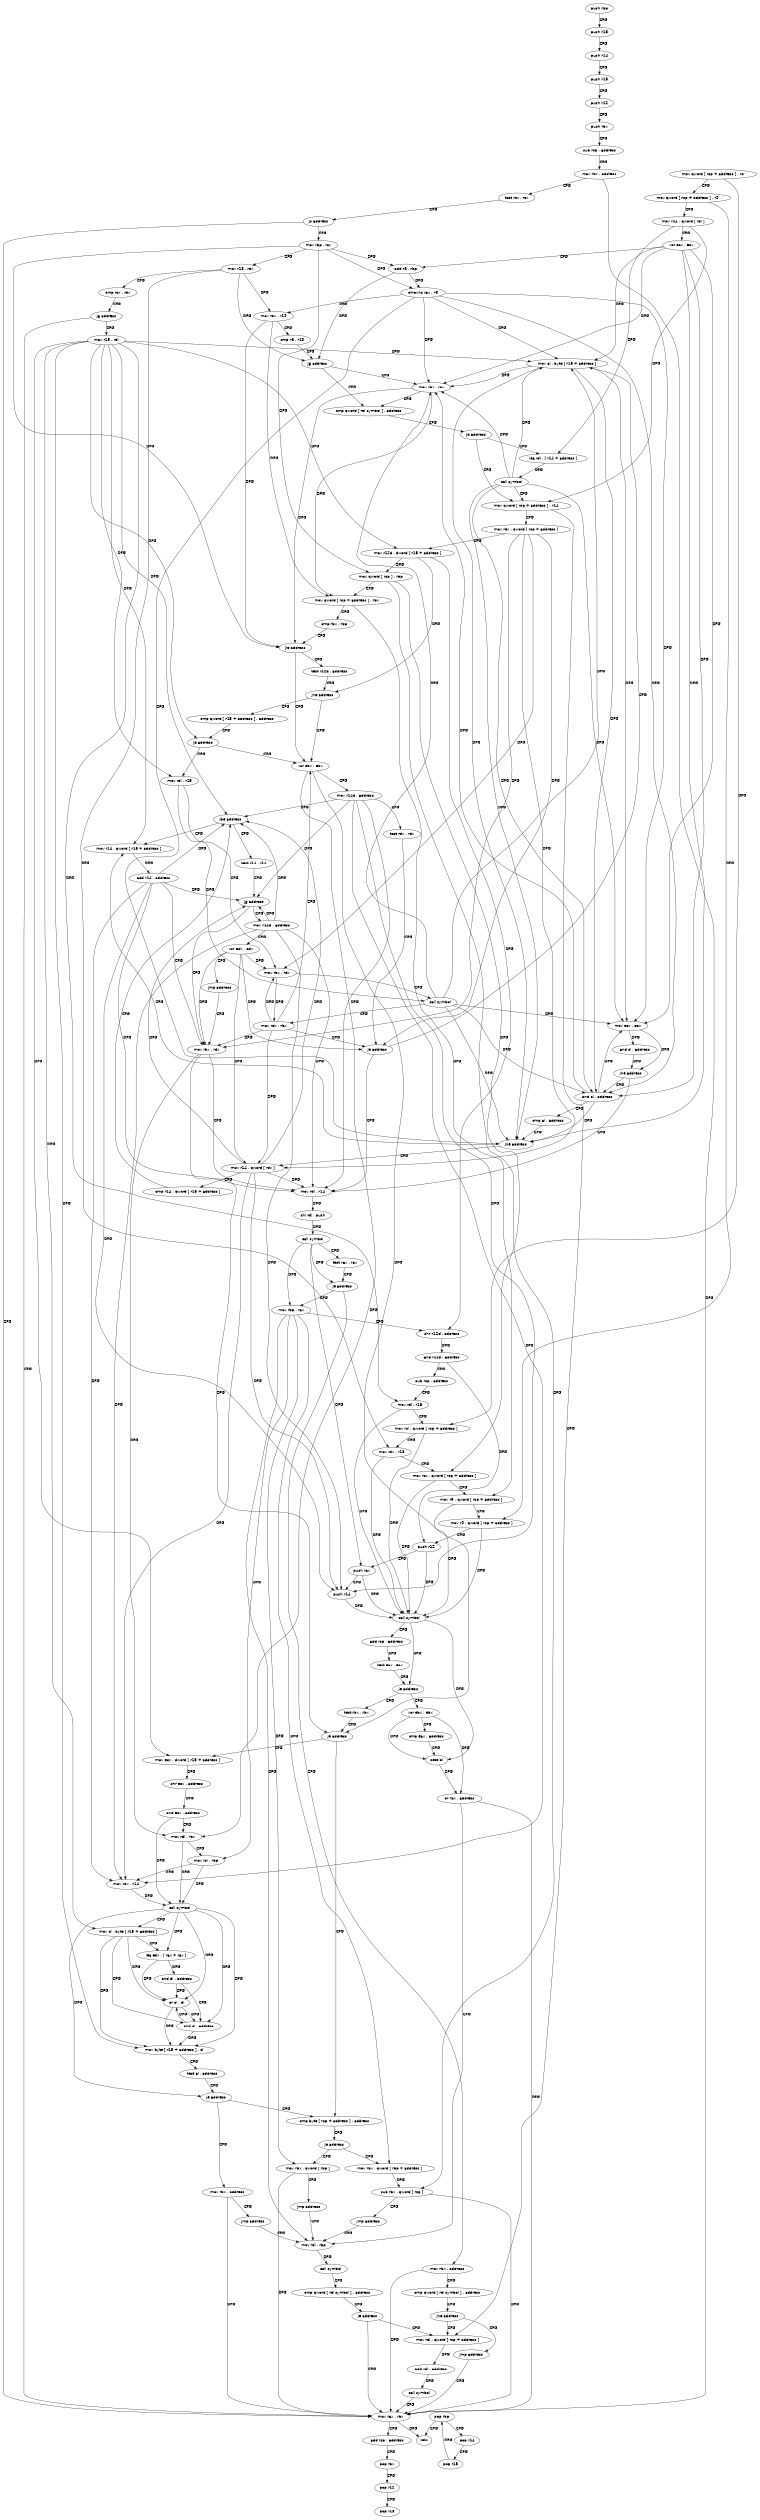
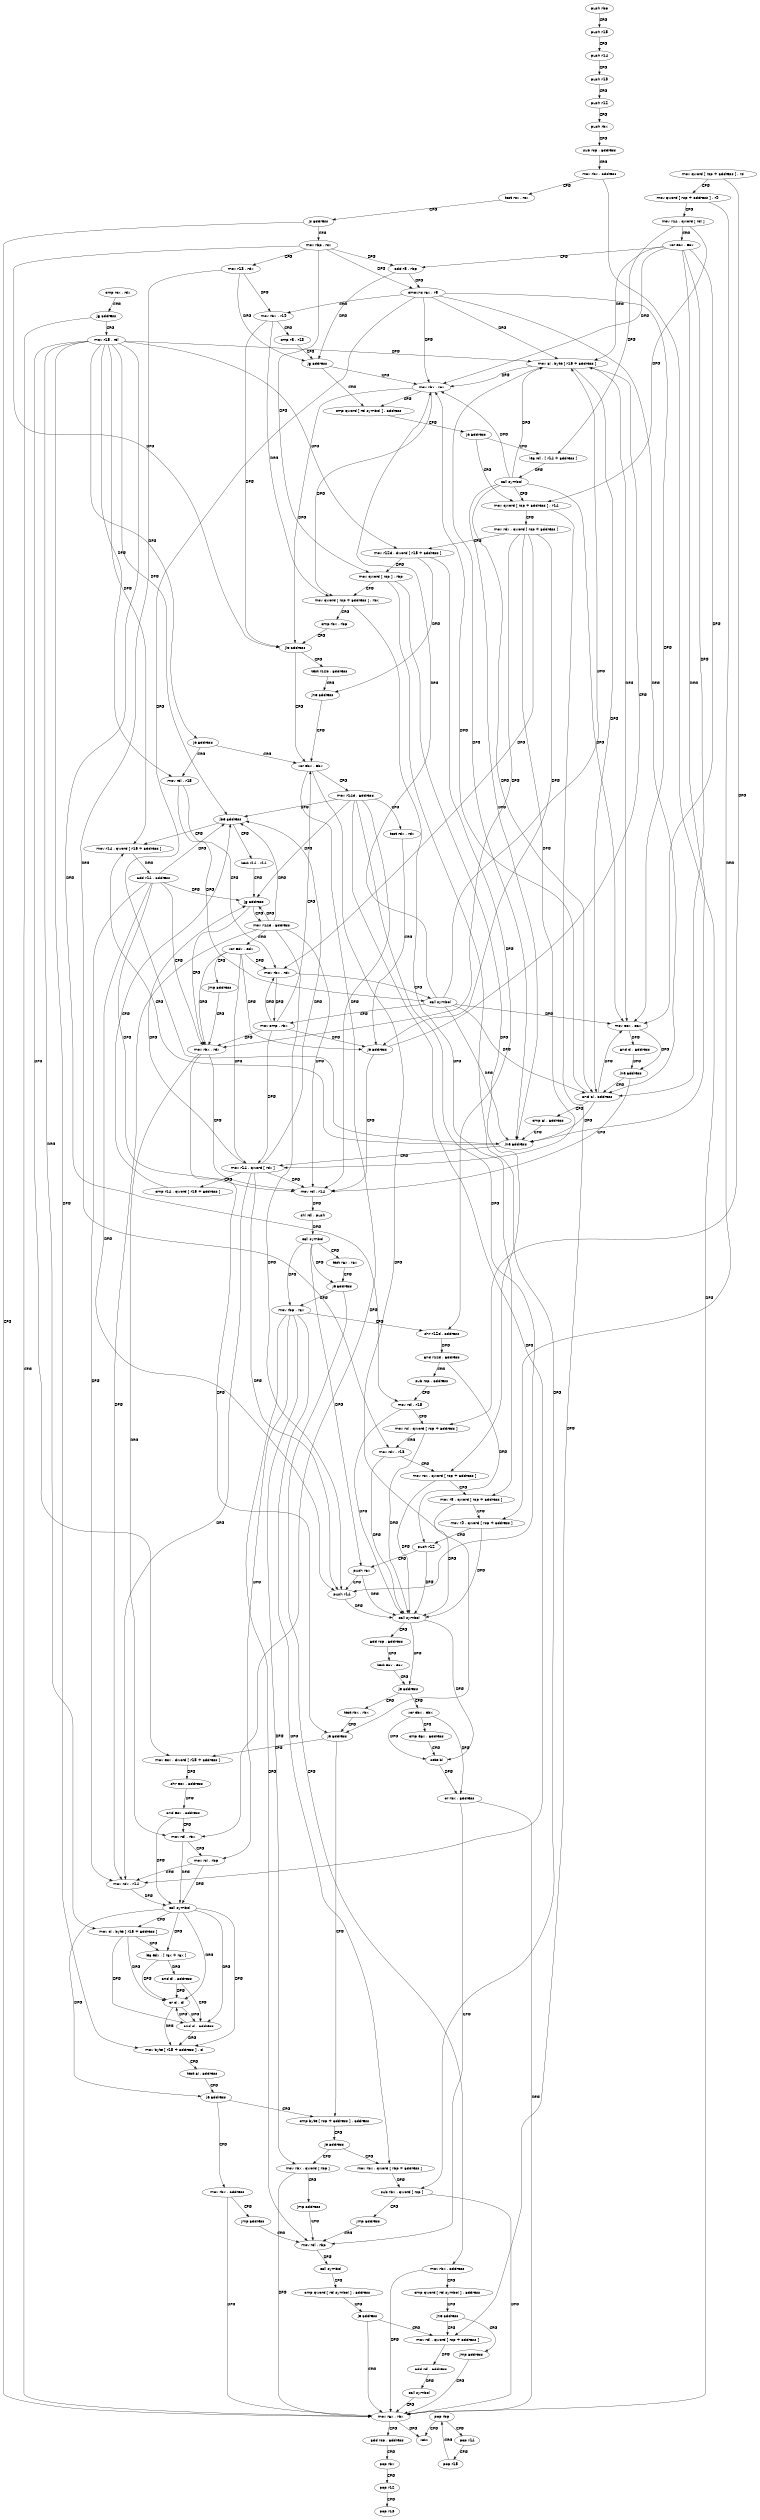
edge "mov r13 , rdx" -> "cmp rcx , rdx": removed, label "CFG"
node "cmp qword [ r15 + address ] , address": removed
node "mov rdx , rbx": label "mov rdx , rbx" -> "mov cmp , rbx"
edge "mov cl , byte [ r15 + address ]" -> "mov byte [ r15 + address ] , cl": removed, label "DFG"
